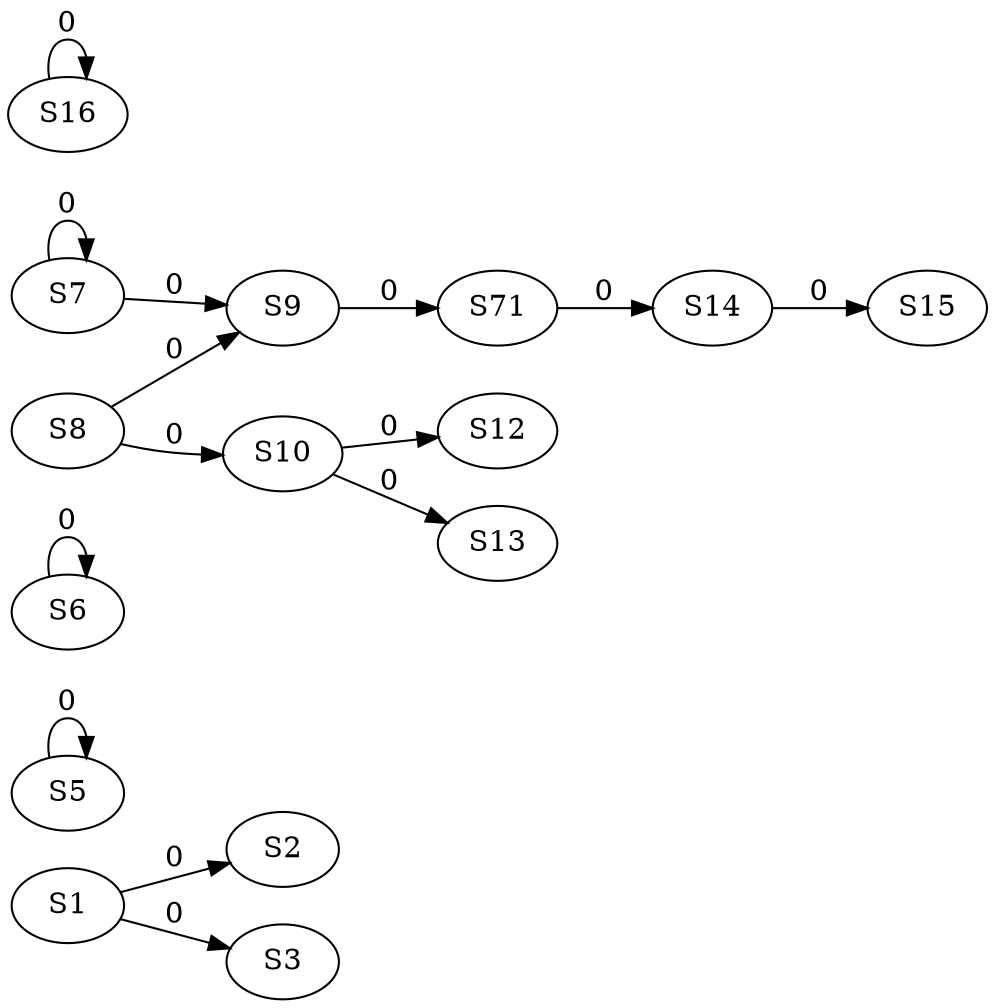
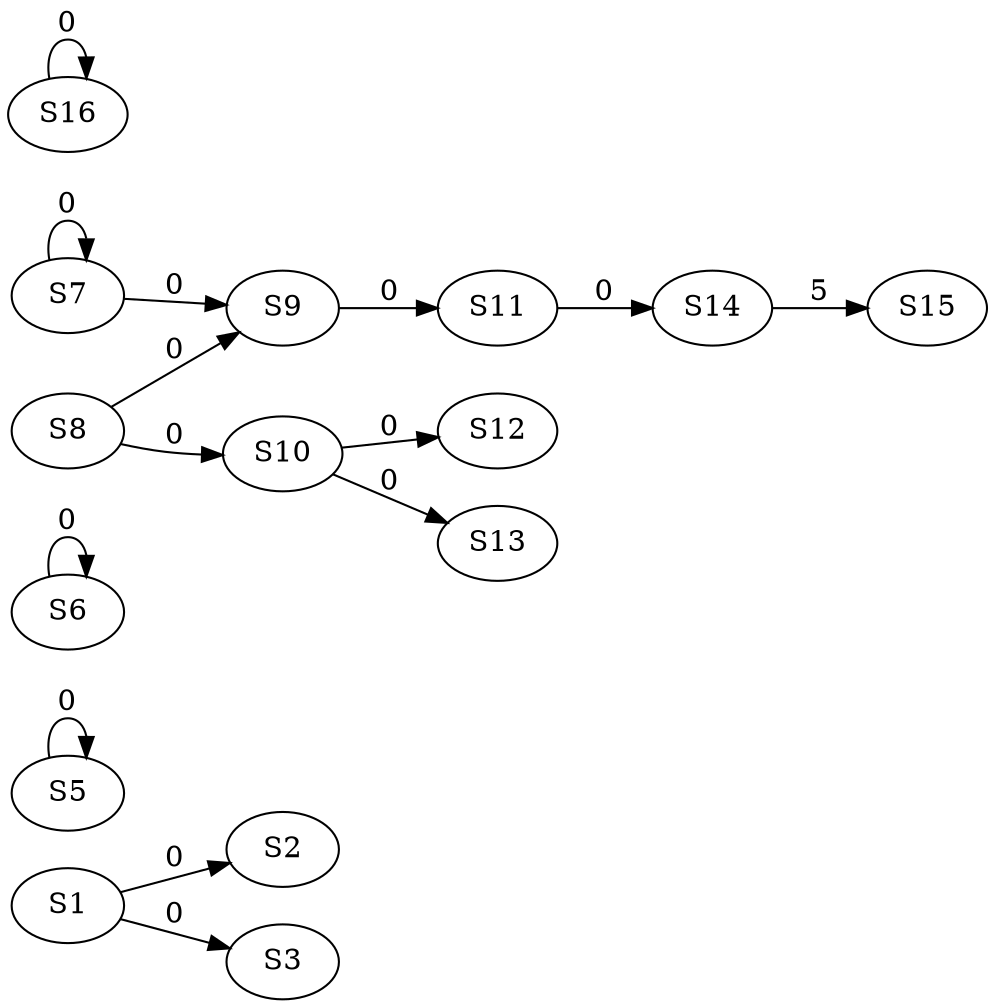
edge "S14" -> "S15": label "0" -> "5"
node "S71": label "S71" -> "S11"
